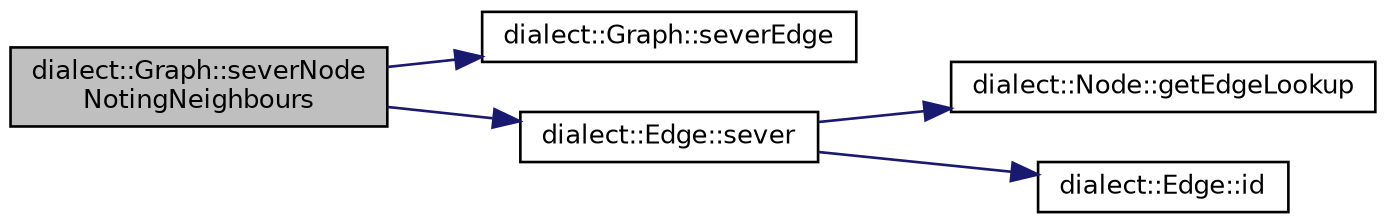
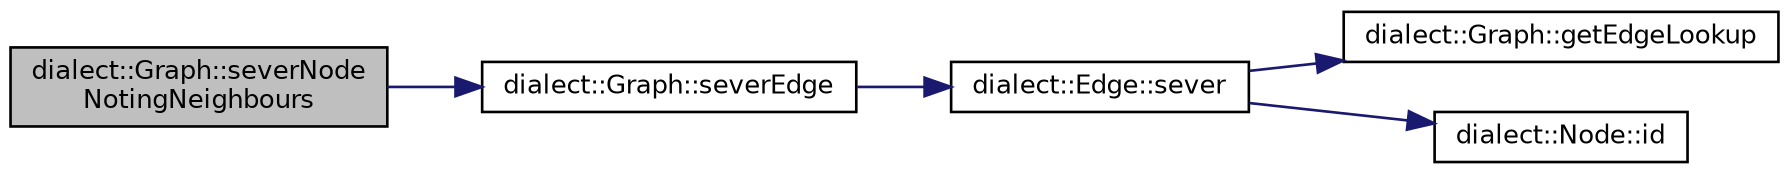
node "dialect::Node::getEdgeLookup": label "dialect::Node::getEdgeLookup" -> "dialect::Graph::getEdgeLookup"
edge "dialect::Graph::severNode NotingNeighbours" -> "dialect::Edge::sever": now "dialect::Graph::severEdge" -> "dialect::Edge::sever"
node "dialect::Edge::id": label "dialect::Edge::id" -> "dialect::Node::id"
